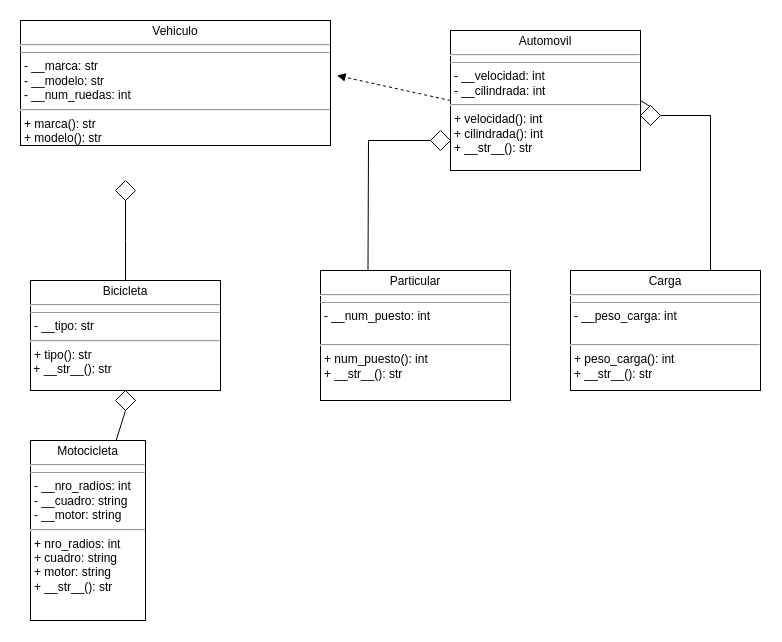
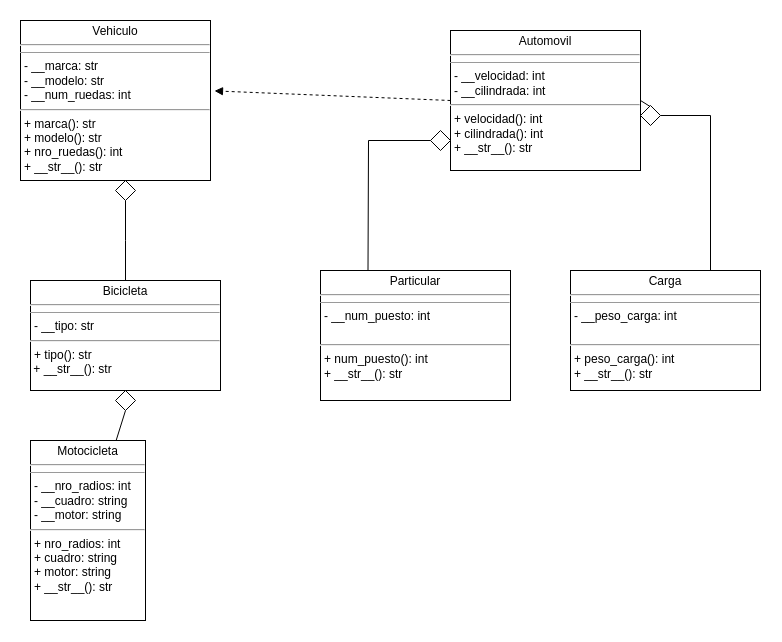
node "Vehiculo - __marca: str - __modelo: str - __num_ruedas: int + marca(): str + modelo(): str + nro_ruedas(): int + __str__(): str + __init__() + mostrarDatos()": size 310x125 -> 190x160
